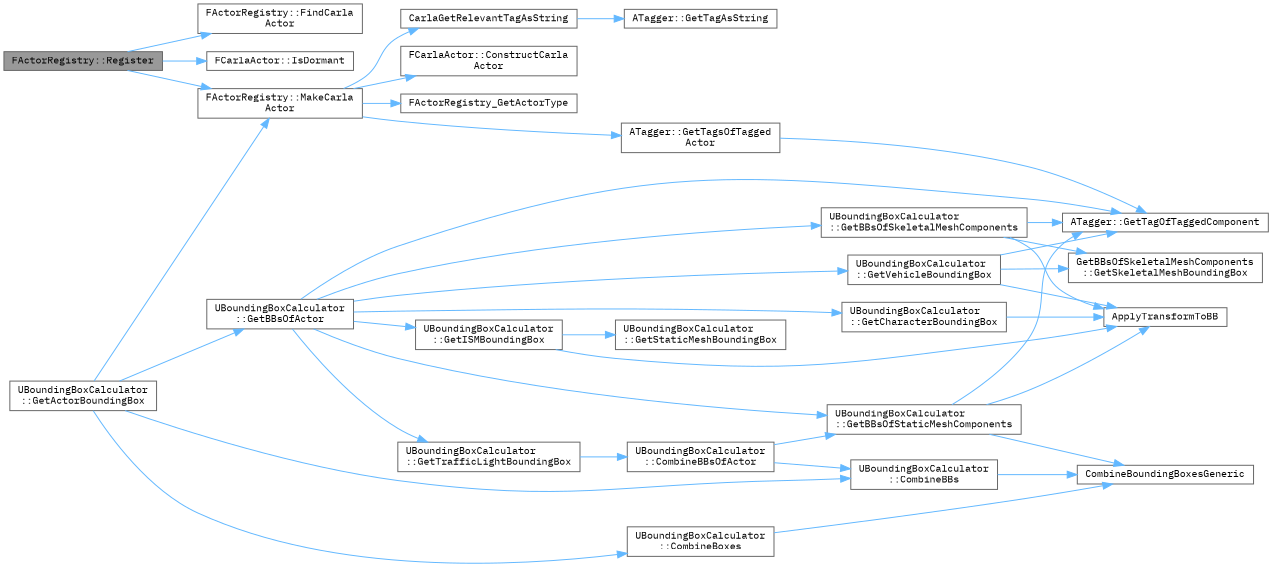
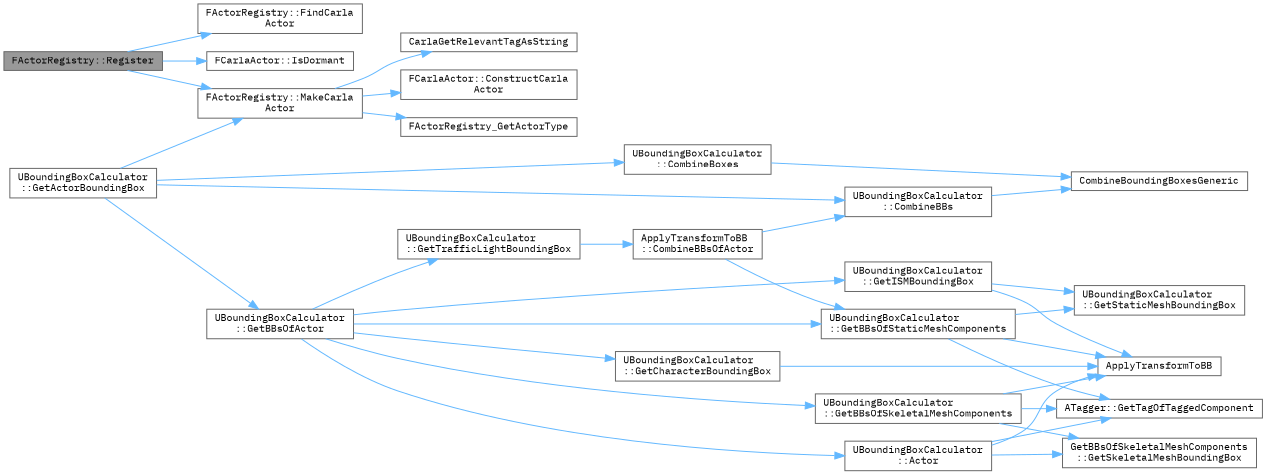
node "ATagger::GetTagAsString": removed
node "ATagger::GetTagsOfTagged Actor": removed
edge "UBoundingBoxCalculator ::GetBBsOfActor" -> "ATagger::GetTagOfTaggedComponent": removed
node "UBoundingBoxCalculator ::GetVehicleBoundingBox": label "UBoundingBoxCalculator ::GetVehicleBoundingBox" -> "UBoundingBoxCalculator ::Actor"
edge "UBoundingBoxCalculator ::GetBBsOfStaticMeshComponents" -> "CombineBoundingBoxesGeneric": now "UBoundingBoxCalculator ::GetBBsOfStaticMeshComponents" -> "UBoundingBoxCalculator ::GetStaticMeshBoundingBox"
node "UBoundingBoxCalculator ::CombineBBsOfActor": label "UBoundingBoxCalculator ::CombineBBsOfActor" -> "ApplyTransformToBB ::CombineBBsOfActor"
